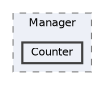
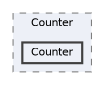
cluster "Manager": label "Manager" -> "Counter"
